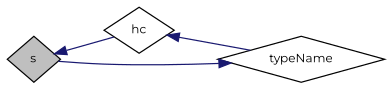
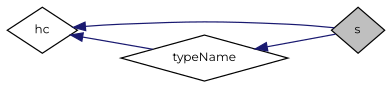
edge "hc" -> "s": reversed
